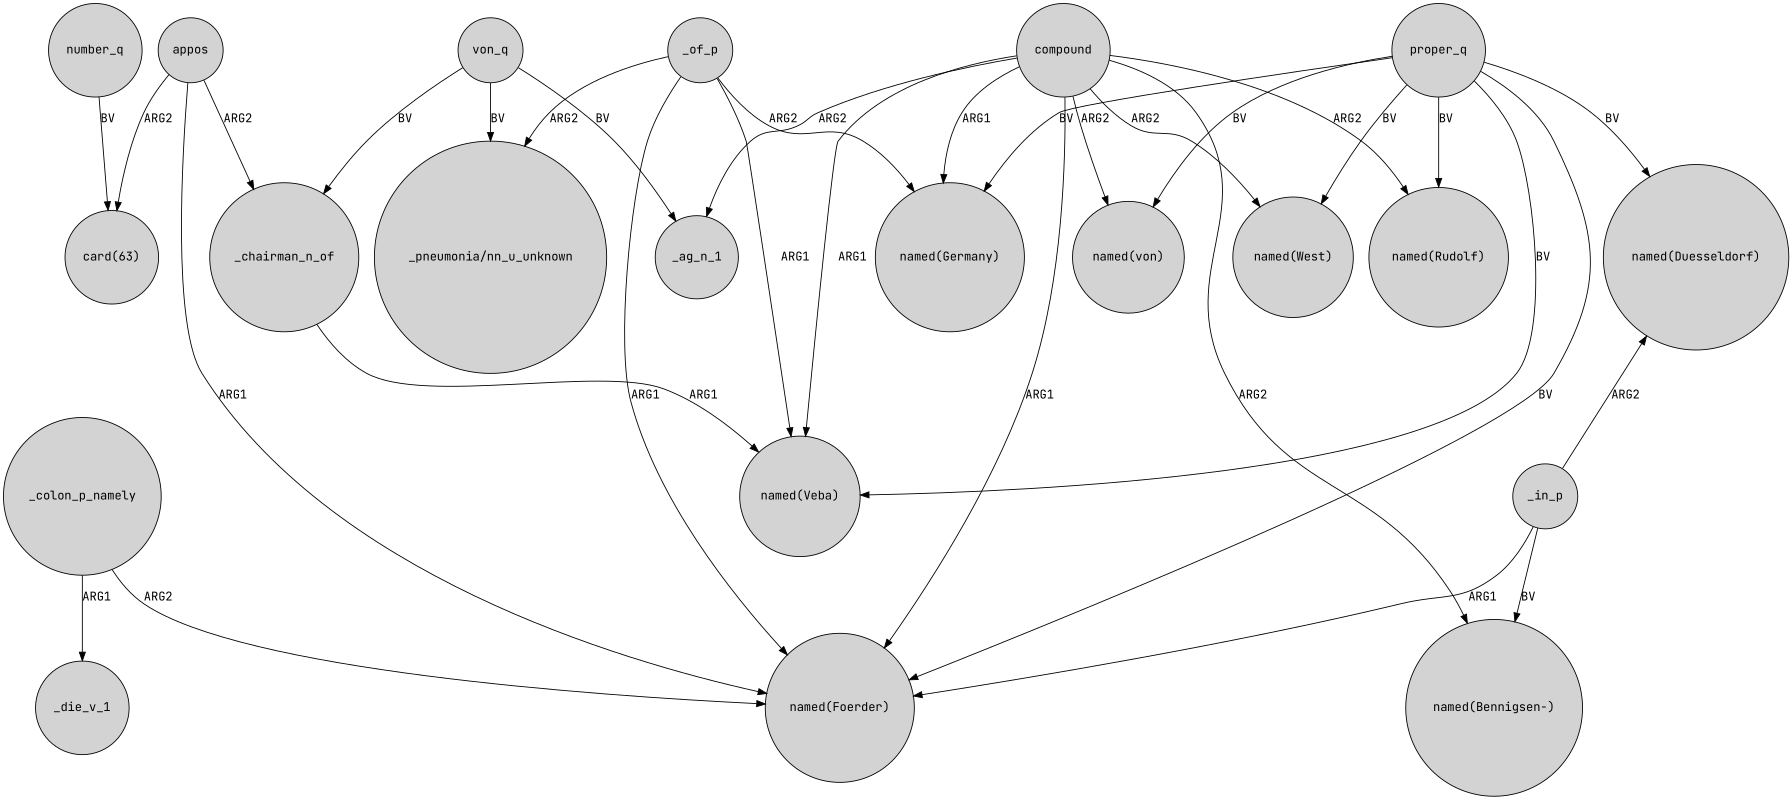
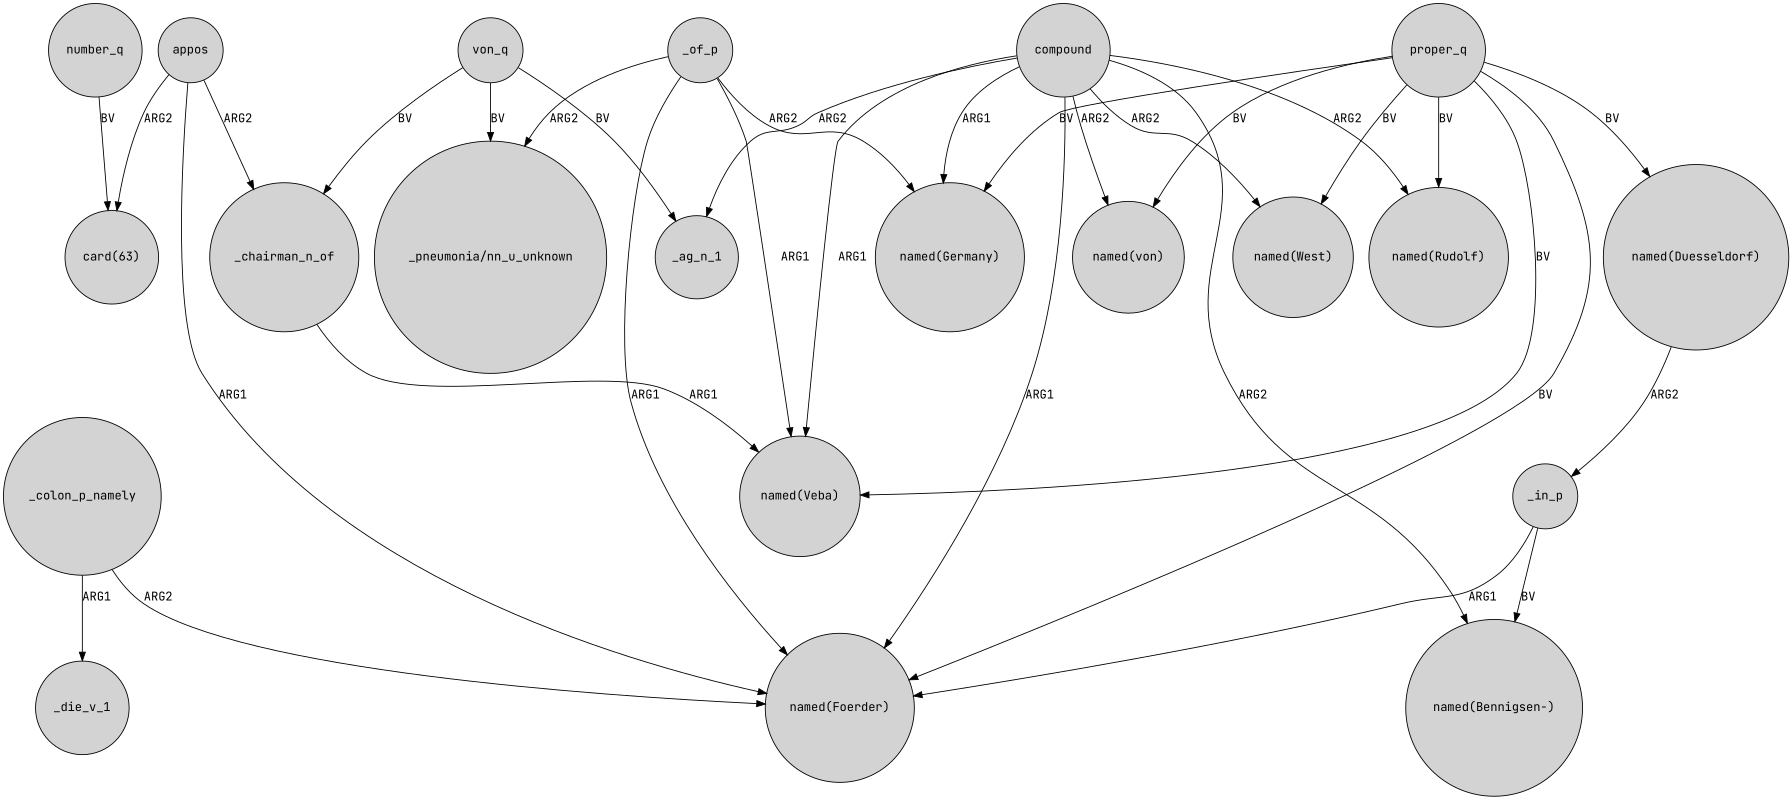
edge "_in_p" -> "named(Duesseldorf)": reversed
